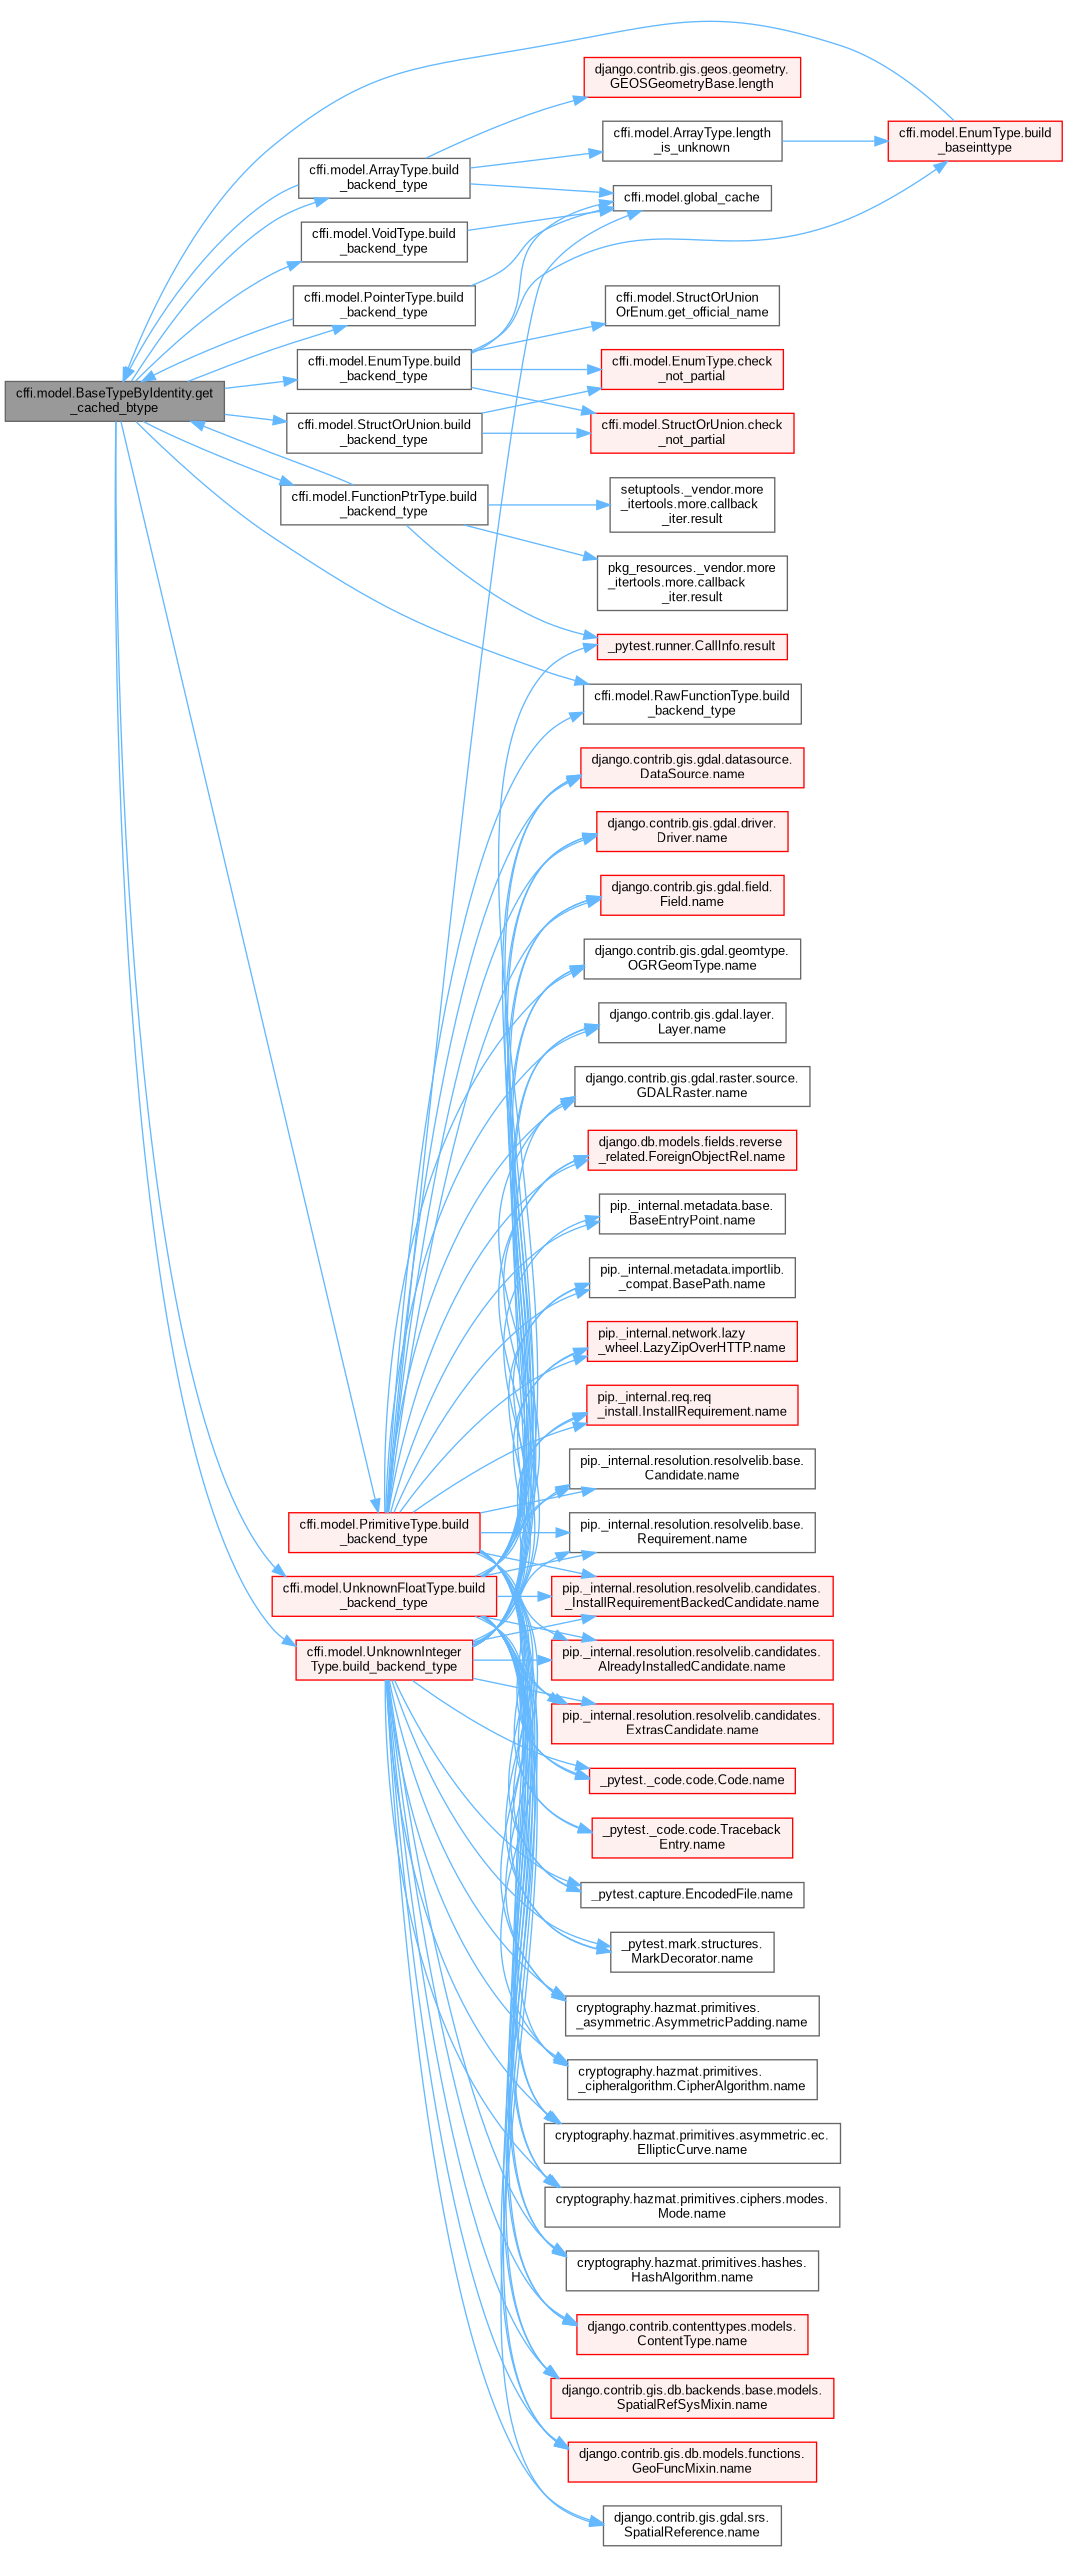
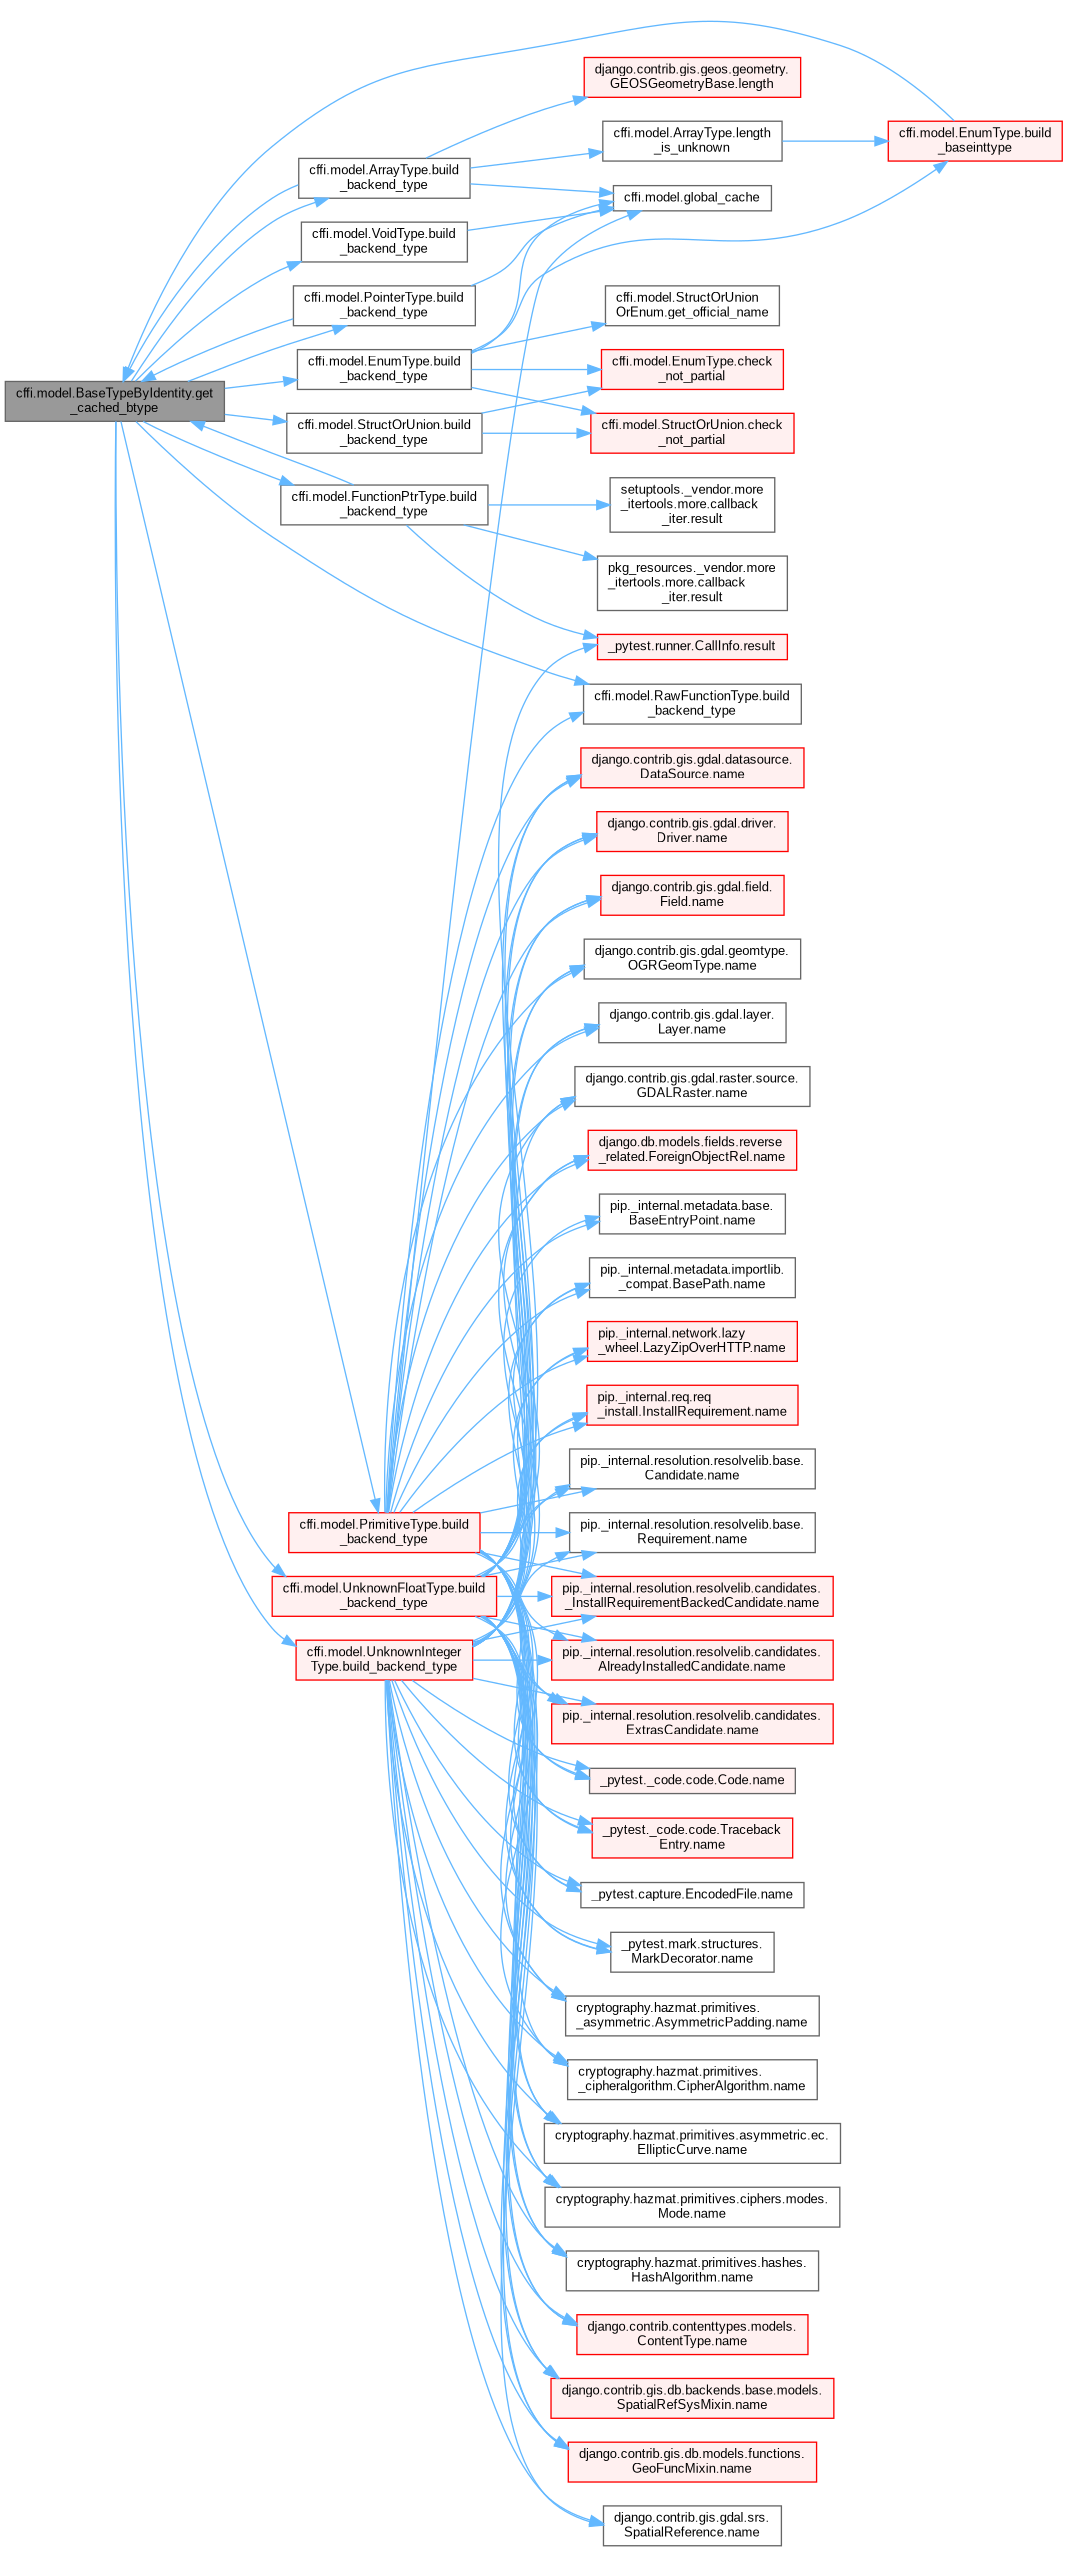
edge "cffi.model.UnknownInteger Type.build_backend_type" -> "_pytest._code.code.Traceback Entry.name": added
node "_pytest._code.code.Code.name": color red -> grey40
